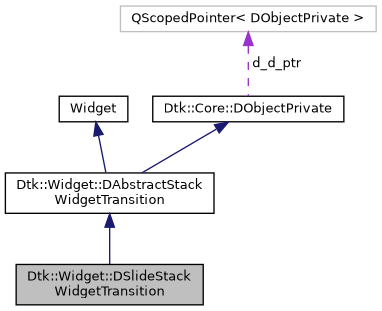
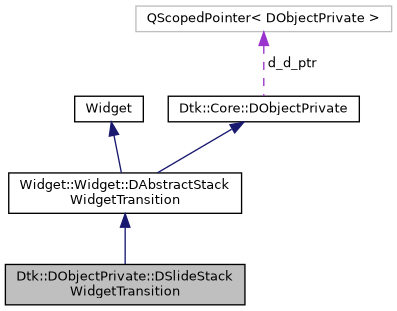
node "Dtk::Widget::DAbstractStack WidgetTransition": label "Dtk::Widget::DAbstractStack WidgetTransition" -> "Widget::Widget::DAbstractStack WidgetTransition"
node "Dtk::Widget::DSlideStack WidgetTransition": label "Dtk::Widget::DSlideStack WidgetTransition" -> "Dtk::DObjectPrivate::DSlideStack WidgetTransition"
